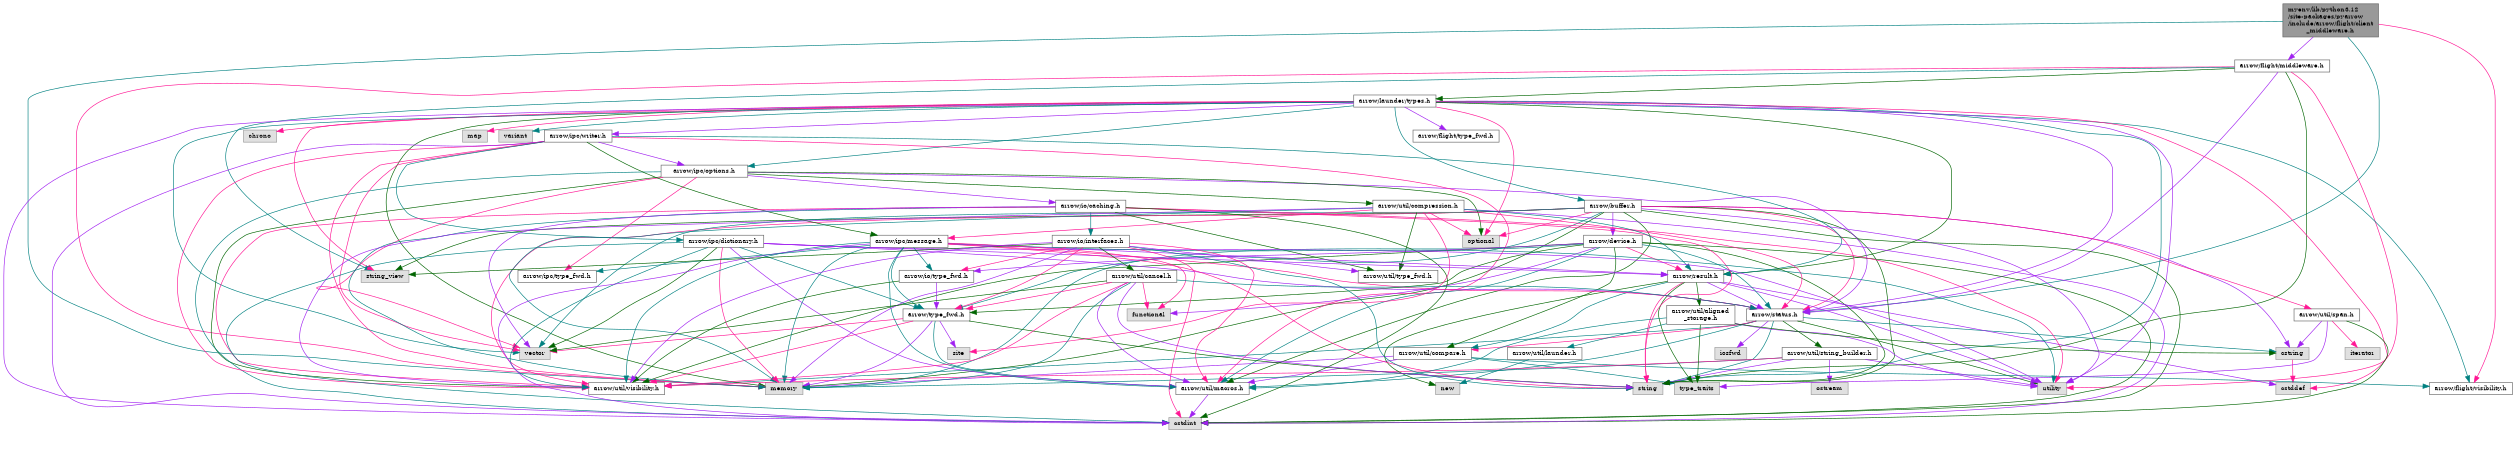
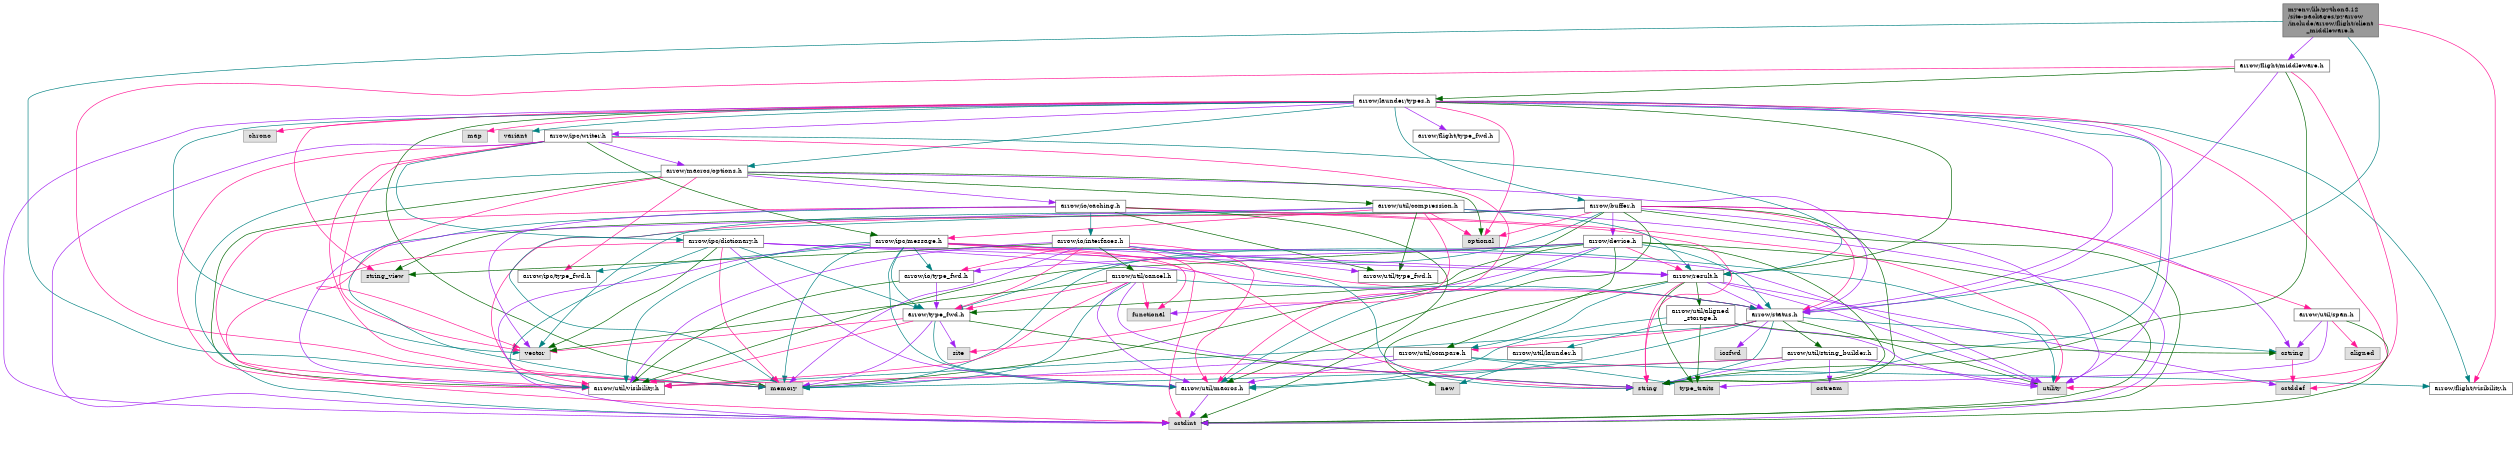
edge "arrow/flight/middleware.h" -> "string_view": removed
node "arrow/ipc/options.h": label "arrow/ipc/options.h" -> "arrow/macros/options.h"
edge "arrow/util/compression.h" -> "arrow/status.h": removed
node "iterator": label "iterator" -> "aligned"
edge "arrow/ipc/dictionary.h" -> "cstdint": color teal -> deeppink
